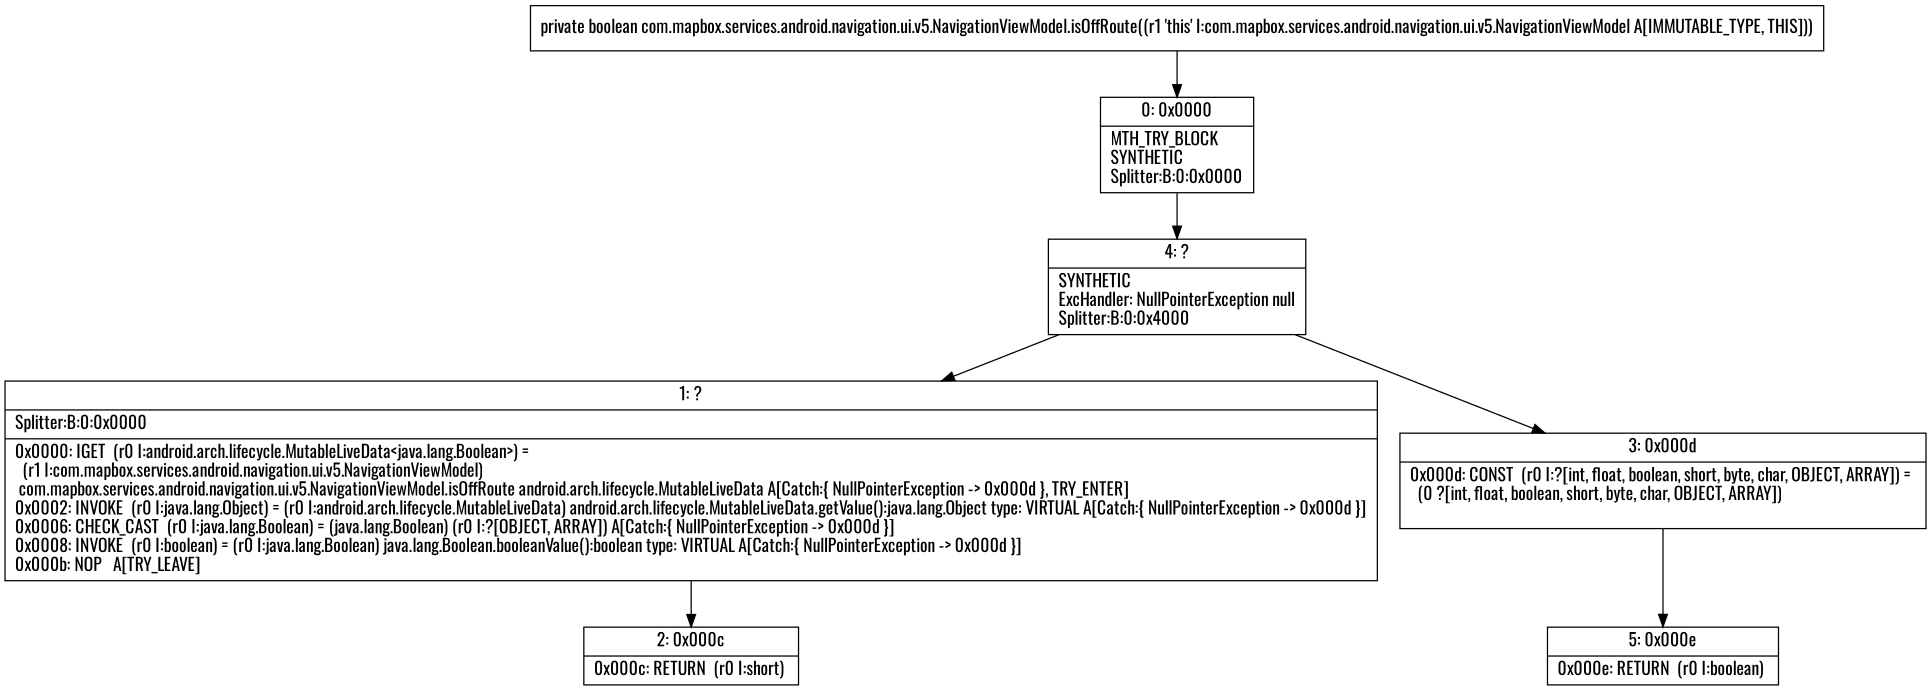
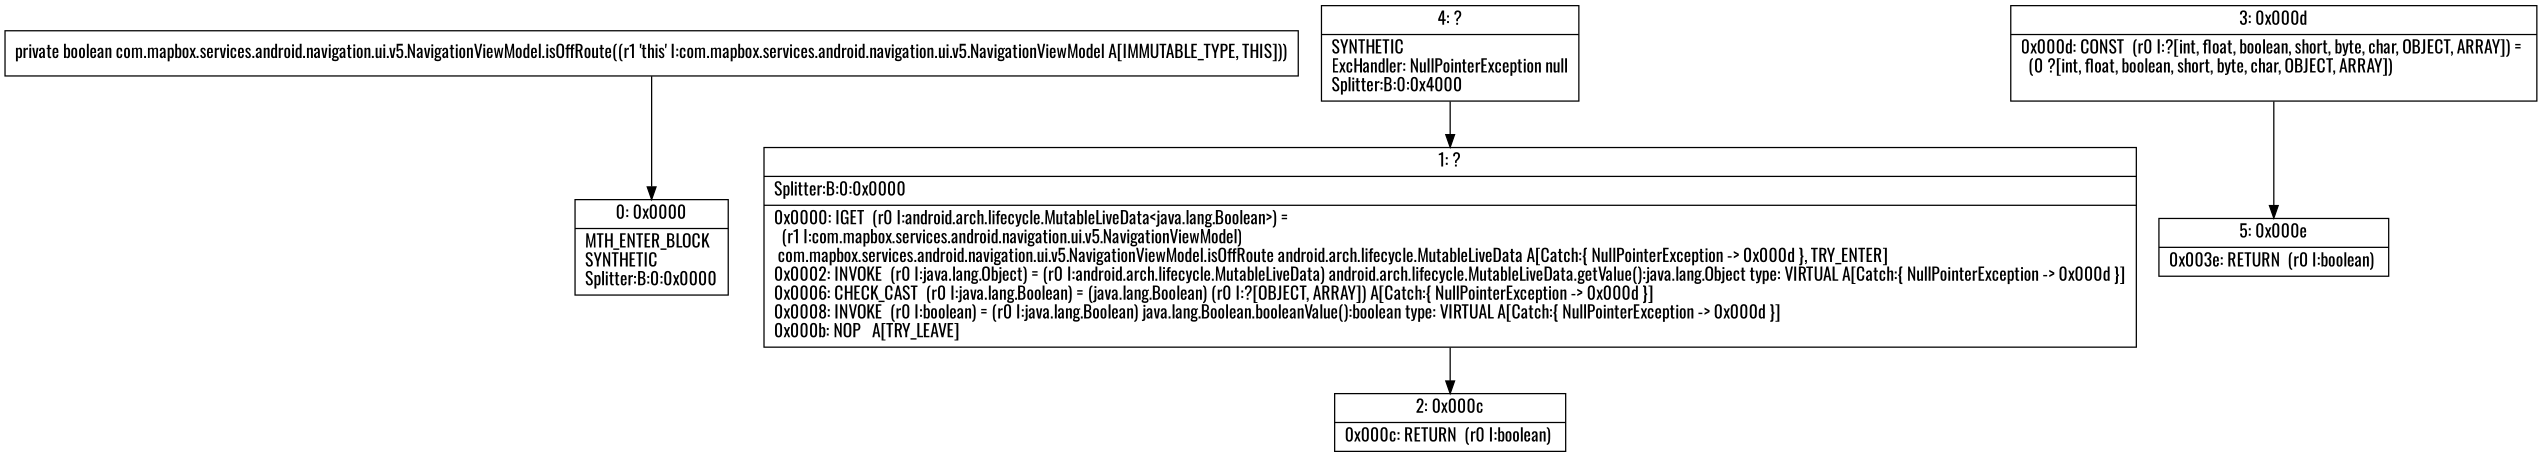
node "0: 0x0000": text "MTH_TRY_BLOCK" -> "MTH_ENTER_BLOCK"
edge "0: 0x0000" -> "4: ?": removed
edge "4: ?" -> "3: 0x000d": removed
node "2: 0x000c": text "0x000c: RETURN  (r0 I:short)" -> "0x000c: RETURN  (r0 I:boolean)"
node "5: 0x000e": text "0x000e: RETURN  (r0 I:boolean)" -> "0x003e: RETURN  (r0 I:boolean)"
